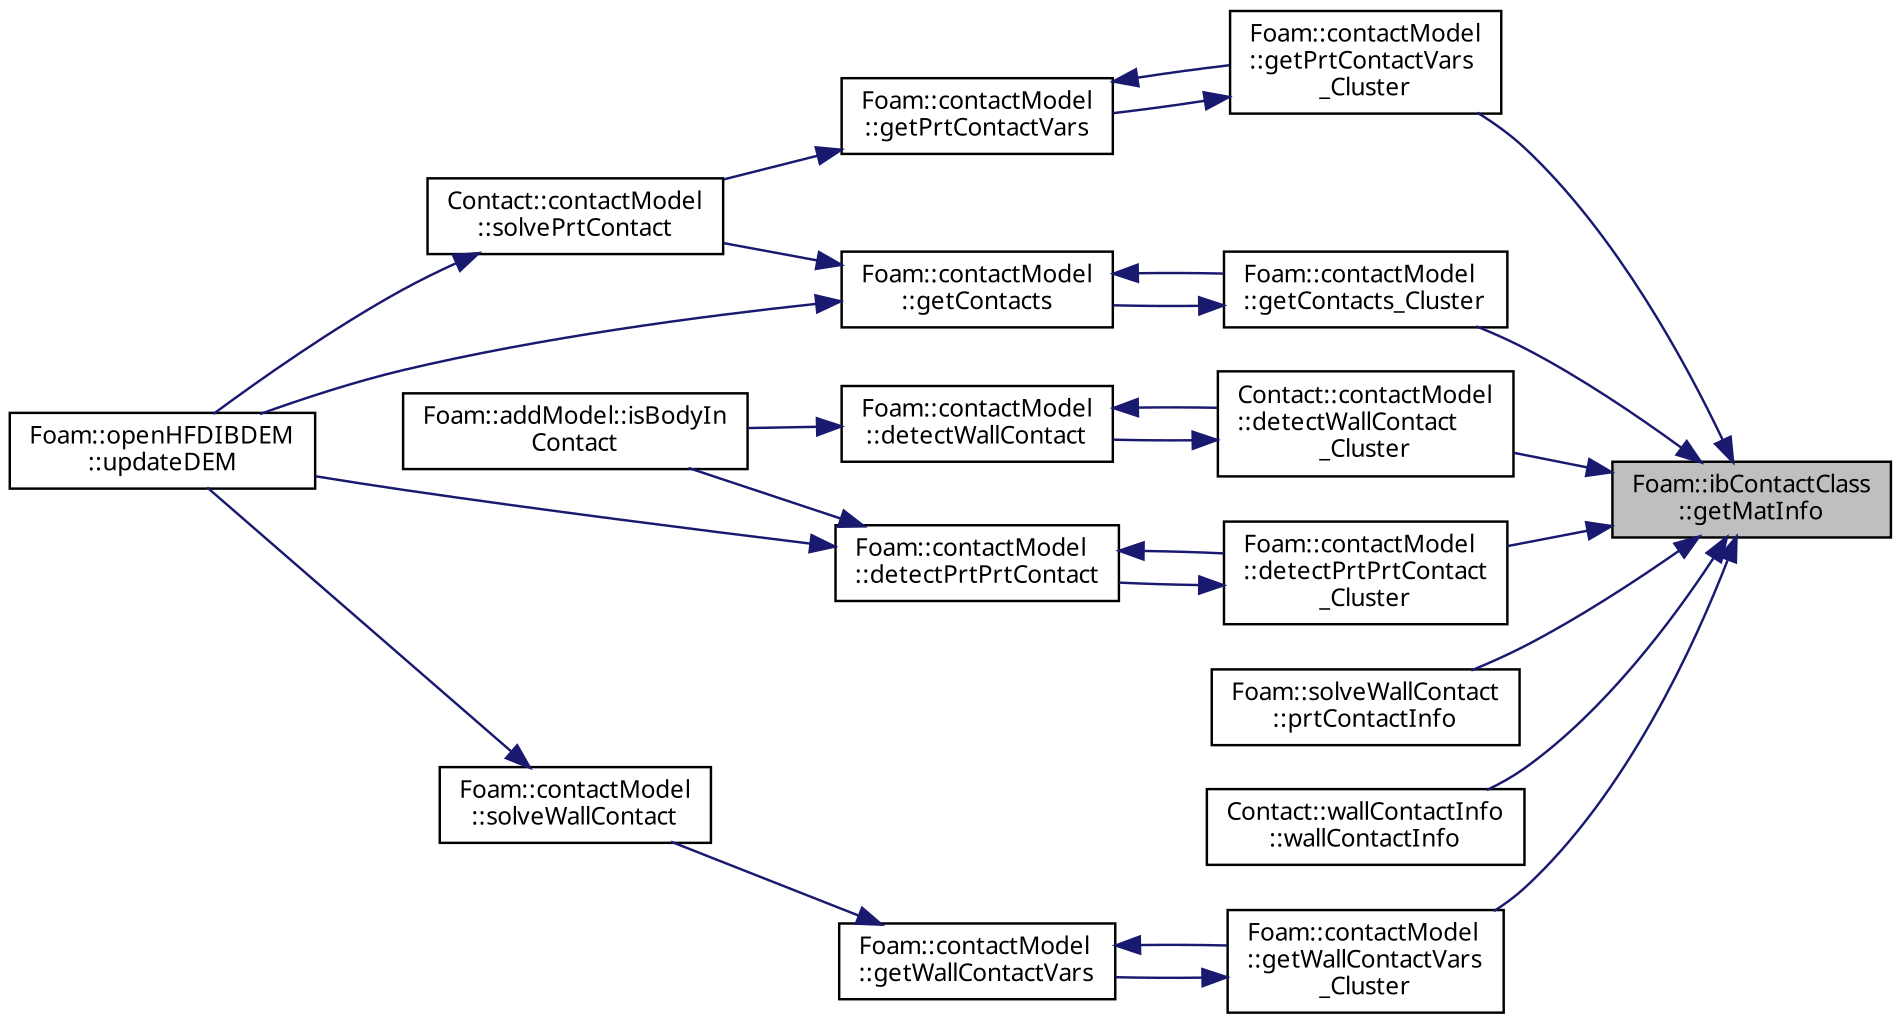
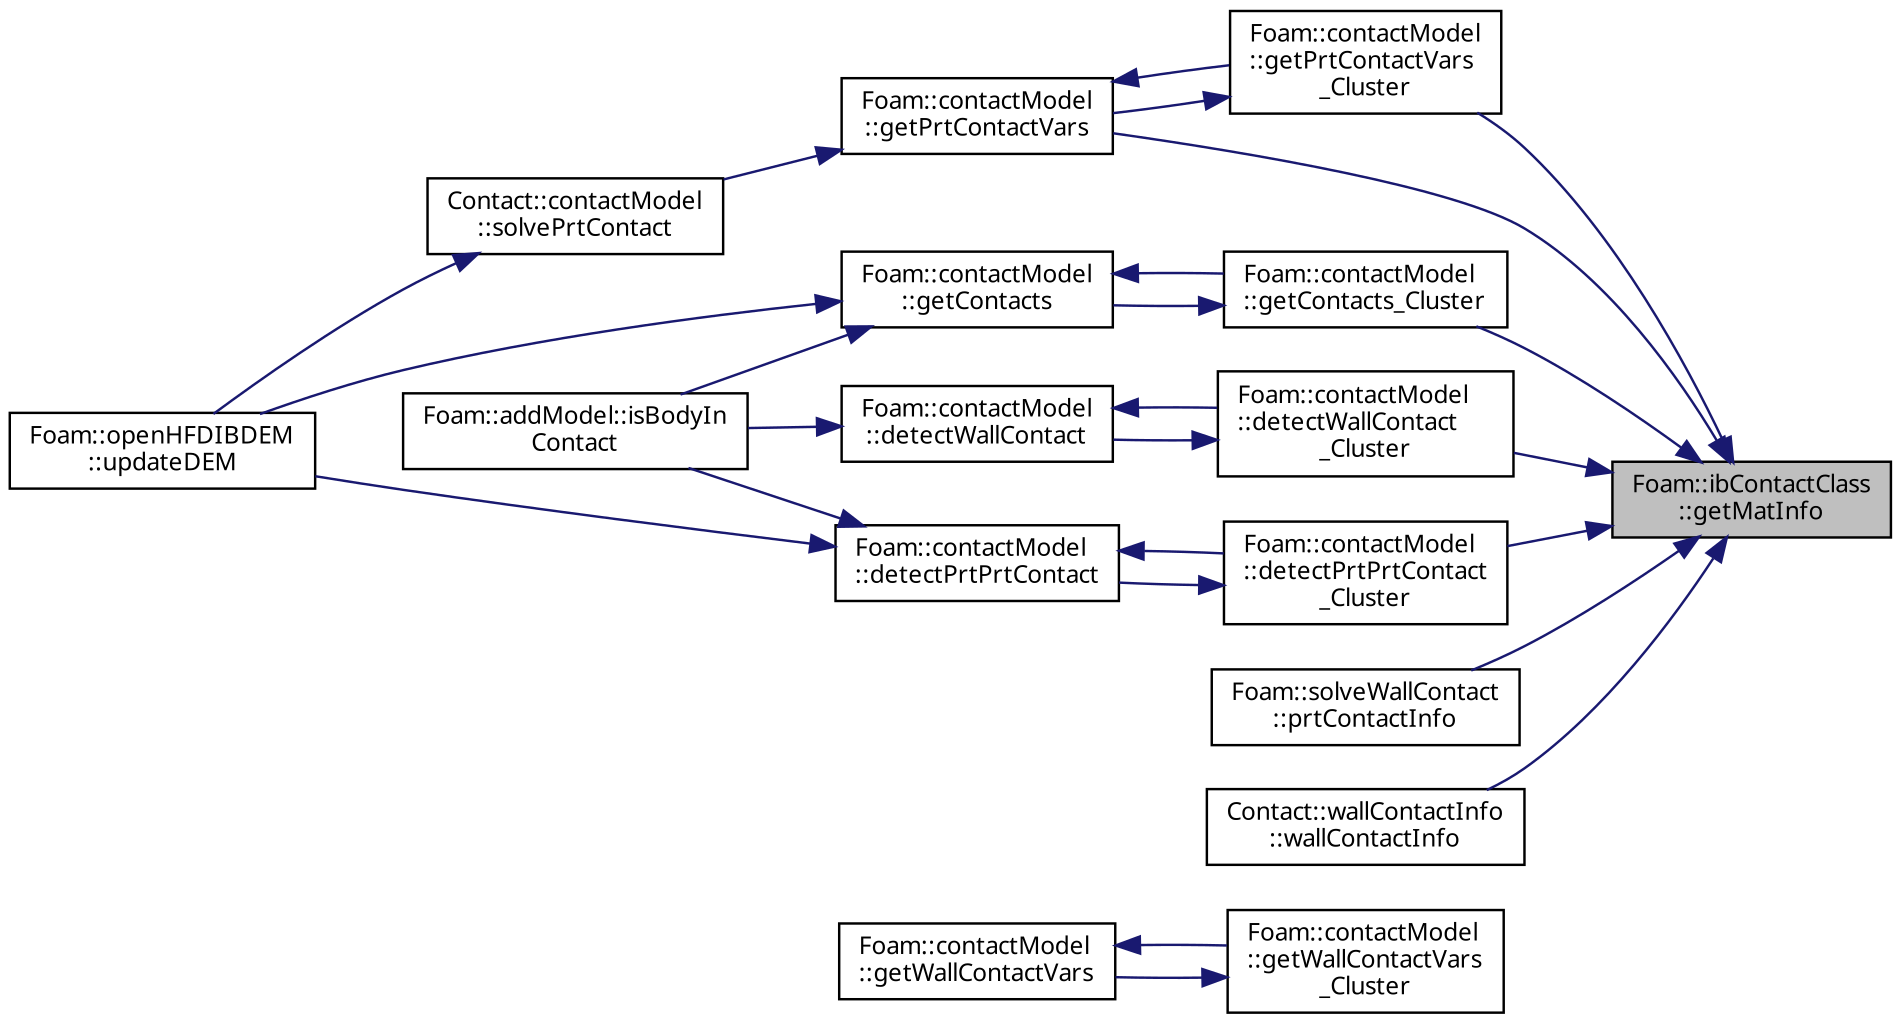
edge "Contact::contactModel ::solvePrtContact" -> "Foam::contactModel ::getContacts": now "Foam::addModel::isBodyIn Contact" -> "Foam::contactModel ::getContacts"
node "Contact::contactModel ::detectWallContact _Cluster": label "Contact::contactModel ::detectWallContact _Cluster" -> "Foam::contactModel ::detectWallContact _Cluster"
edge "Foam::contactModel ::getWallContactVars _Cluster" -> "Foam::ibContactClass ::getMatInfo": now "Foam::contactModel ::getPrtContactVars" -> "Foam::ibContactClass ::getMatInfo"
node "Foam::contactModel ::solveWallContact": removed
